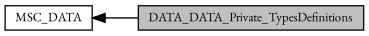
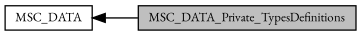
node "DATA_DATA_Private_TypesDefinitions": label "DATA_DATA_Private_TypesDefinitions" -> "MSC_DATA_Private_TypesDefinitions"
